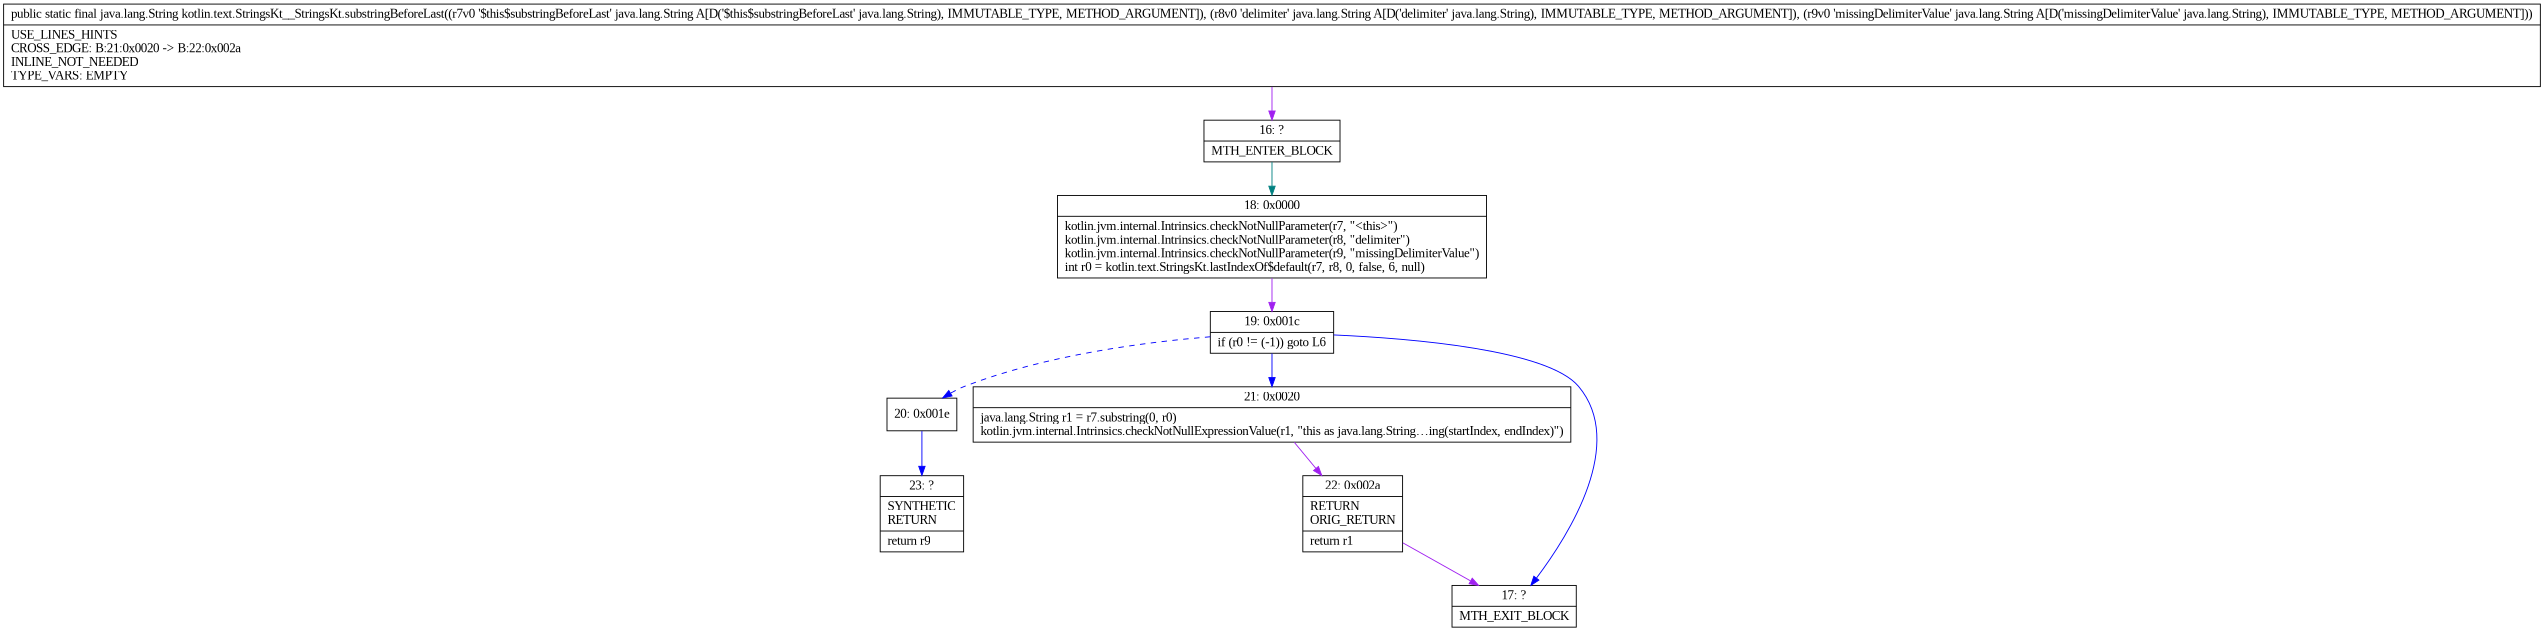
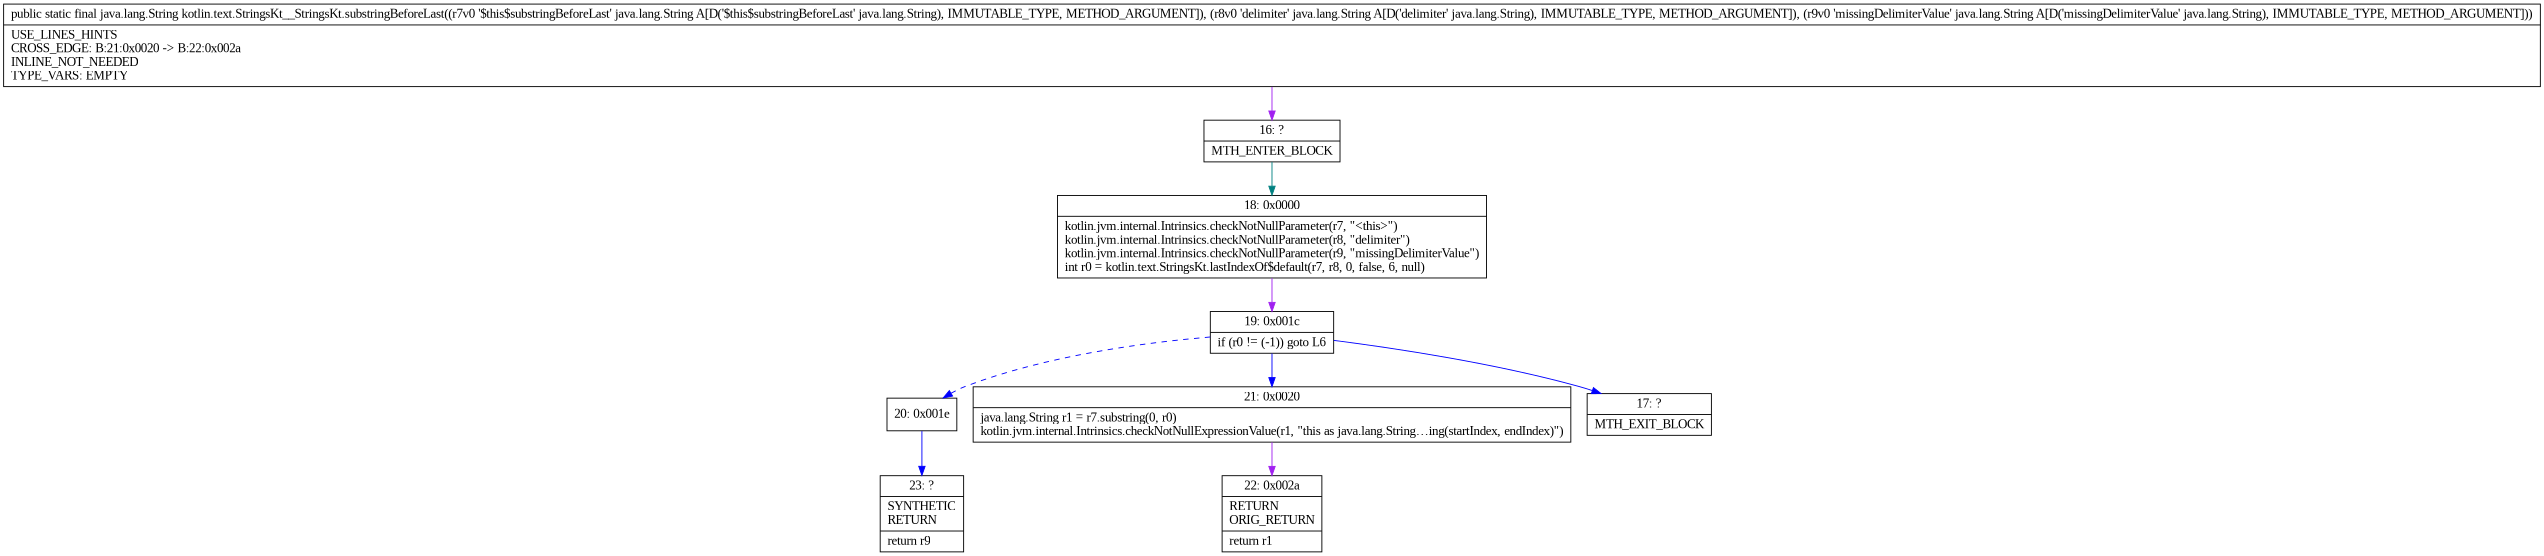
edge "22: 0x002a" -> "17: ?": removed
